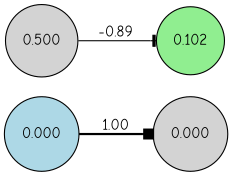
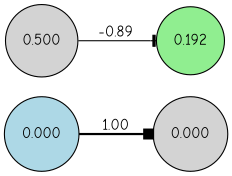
node "0.102": label "0.102" -> "0.192"
